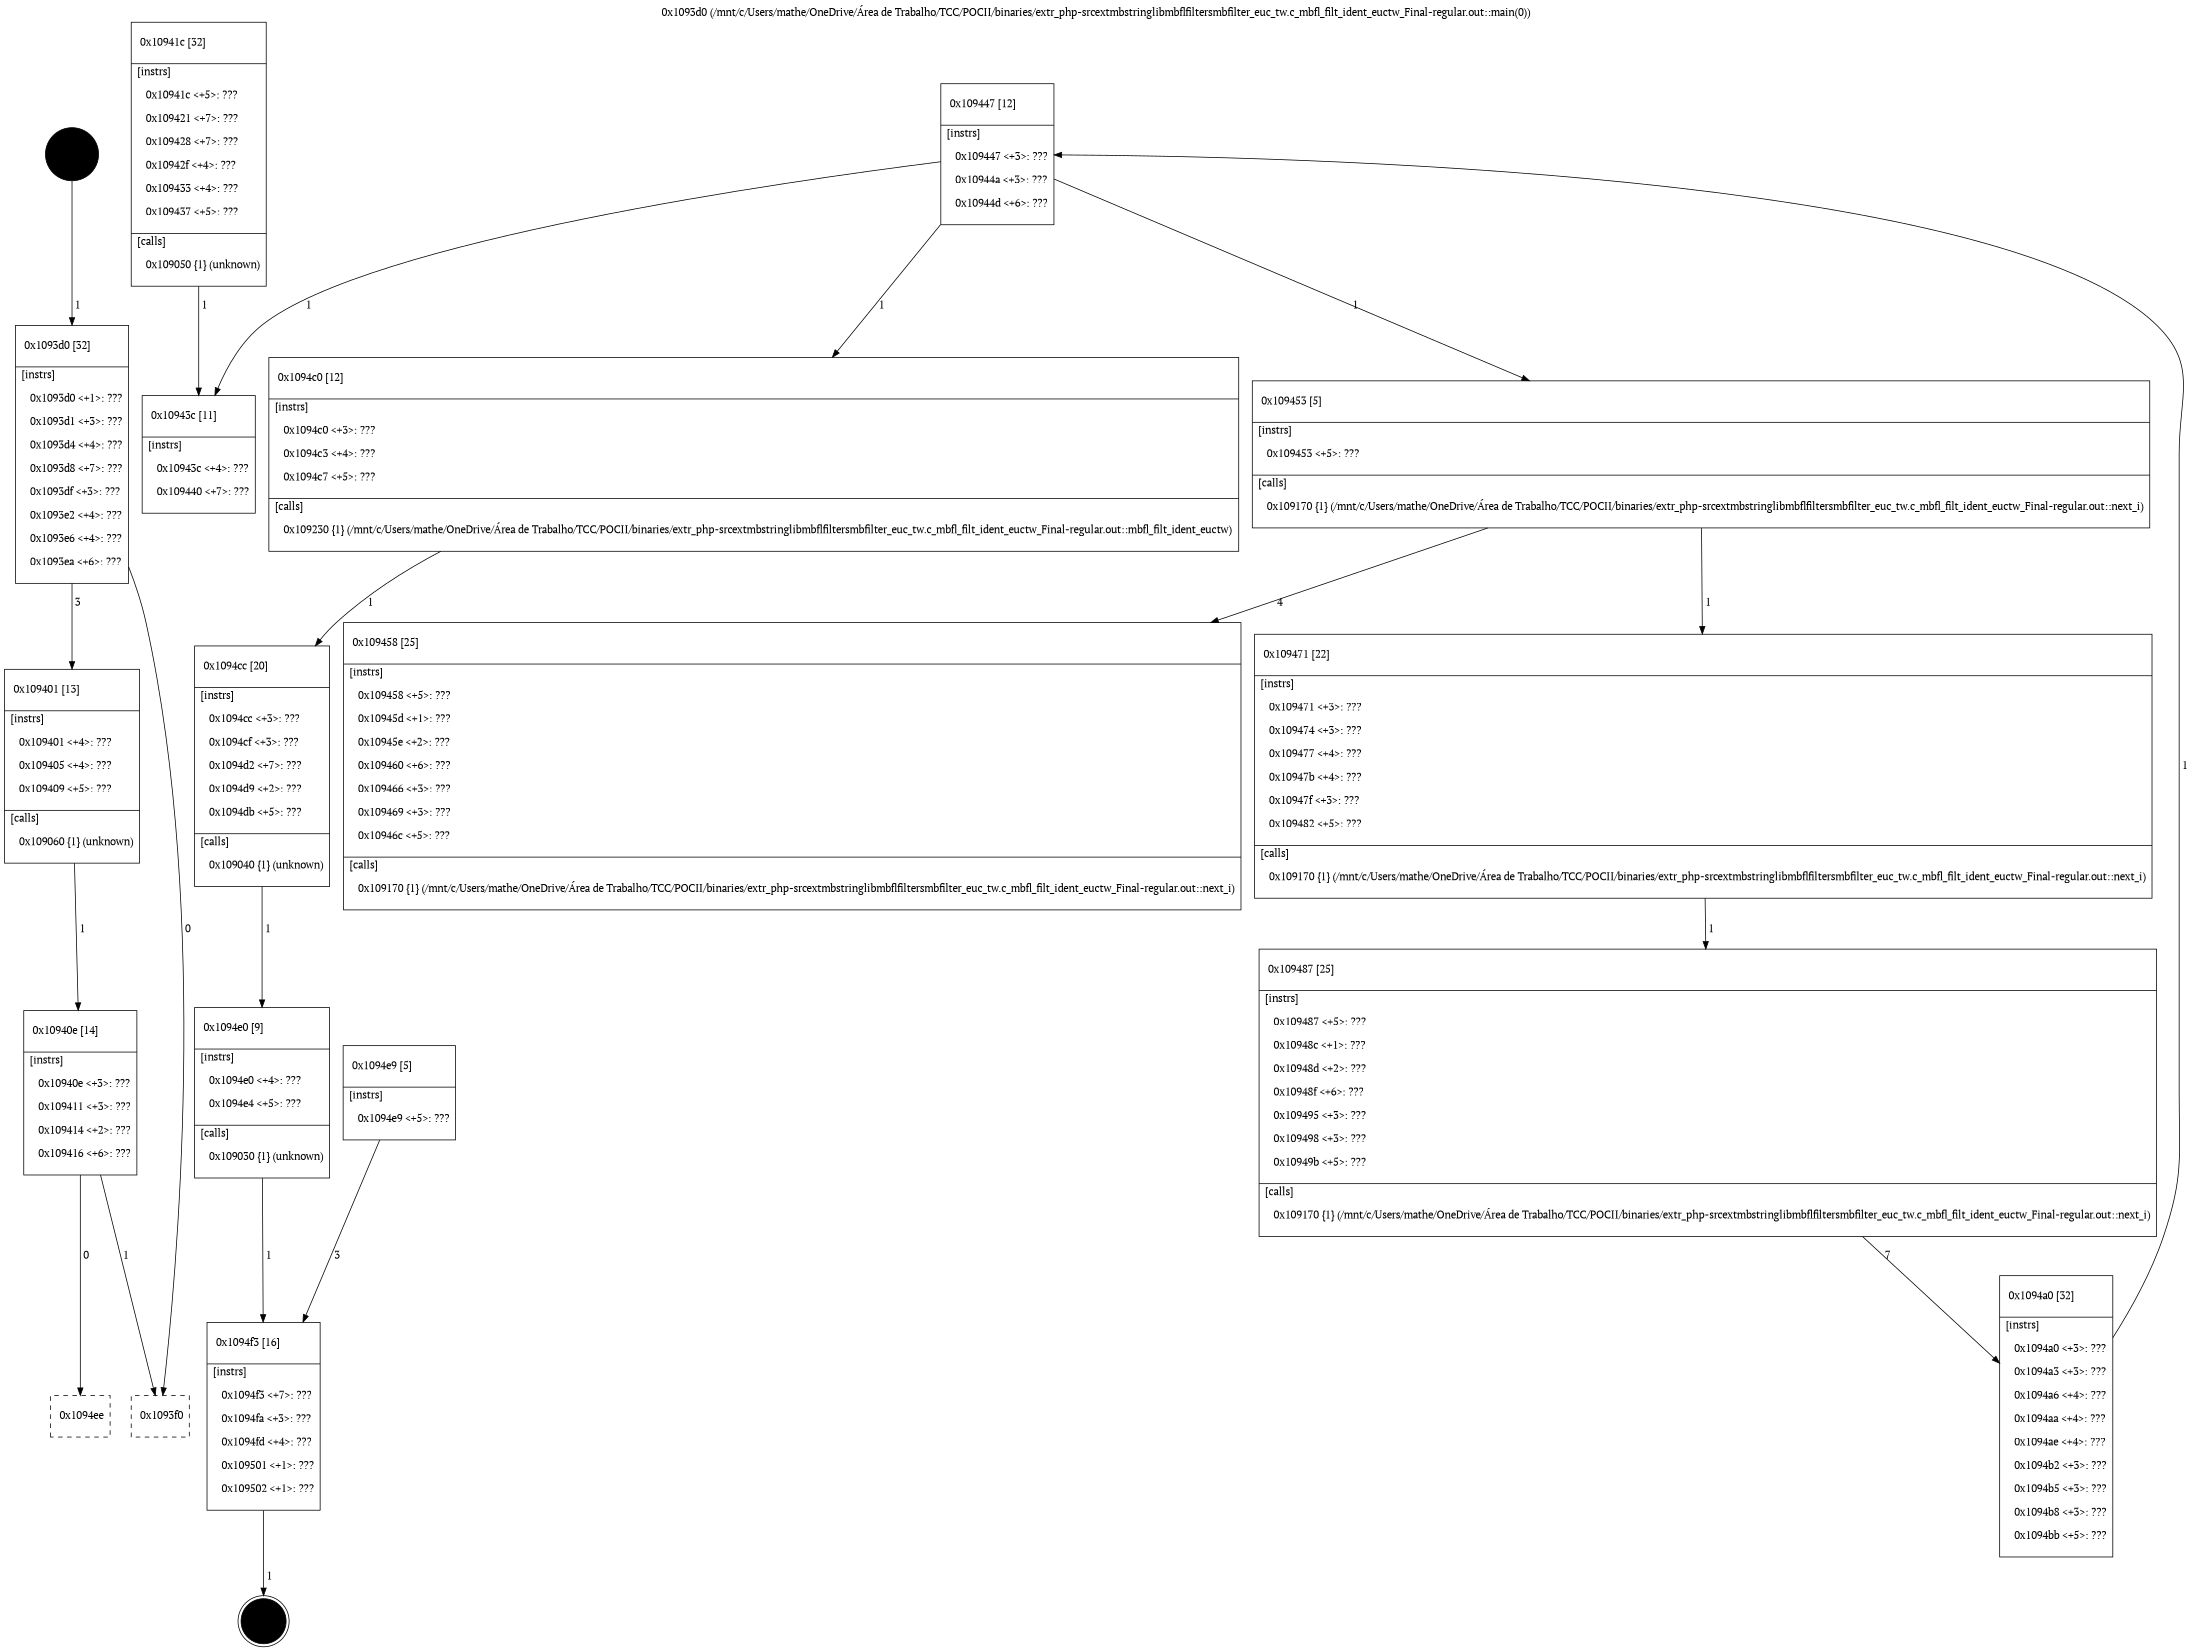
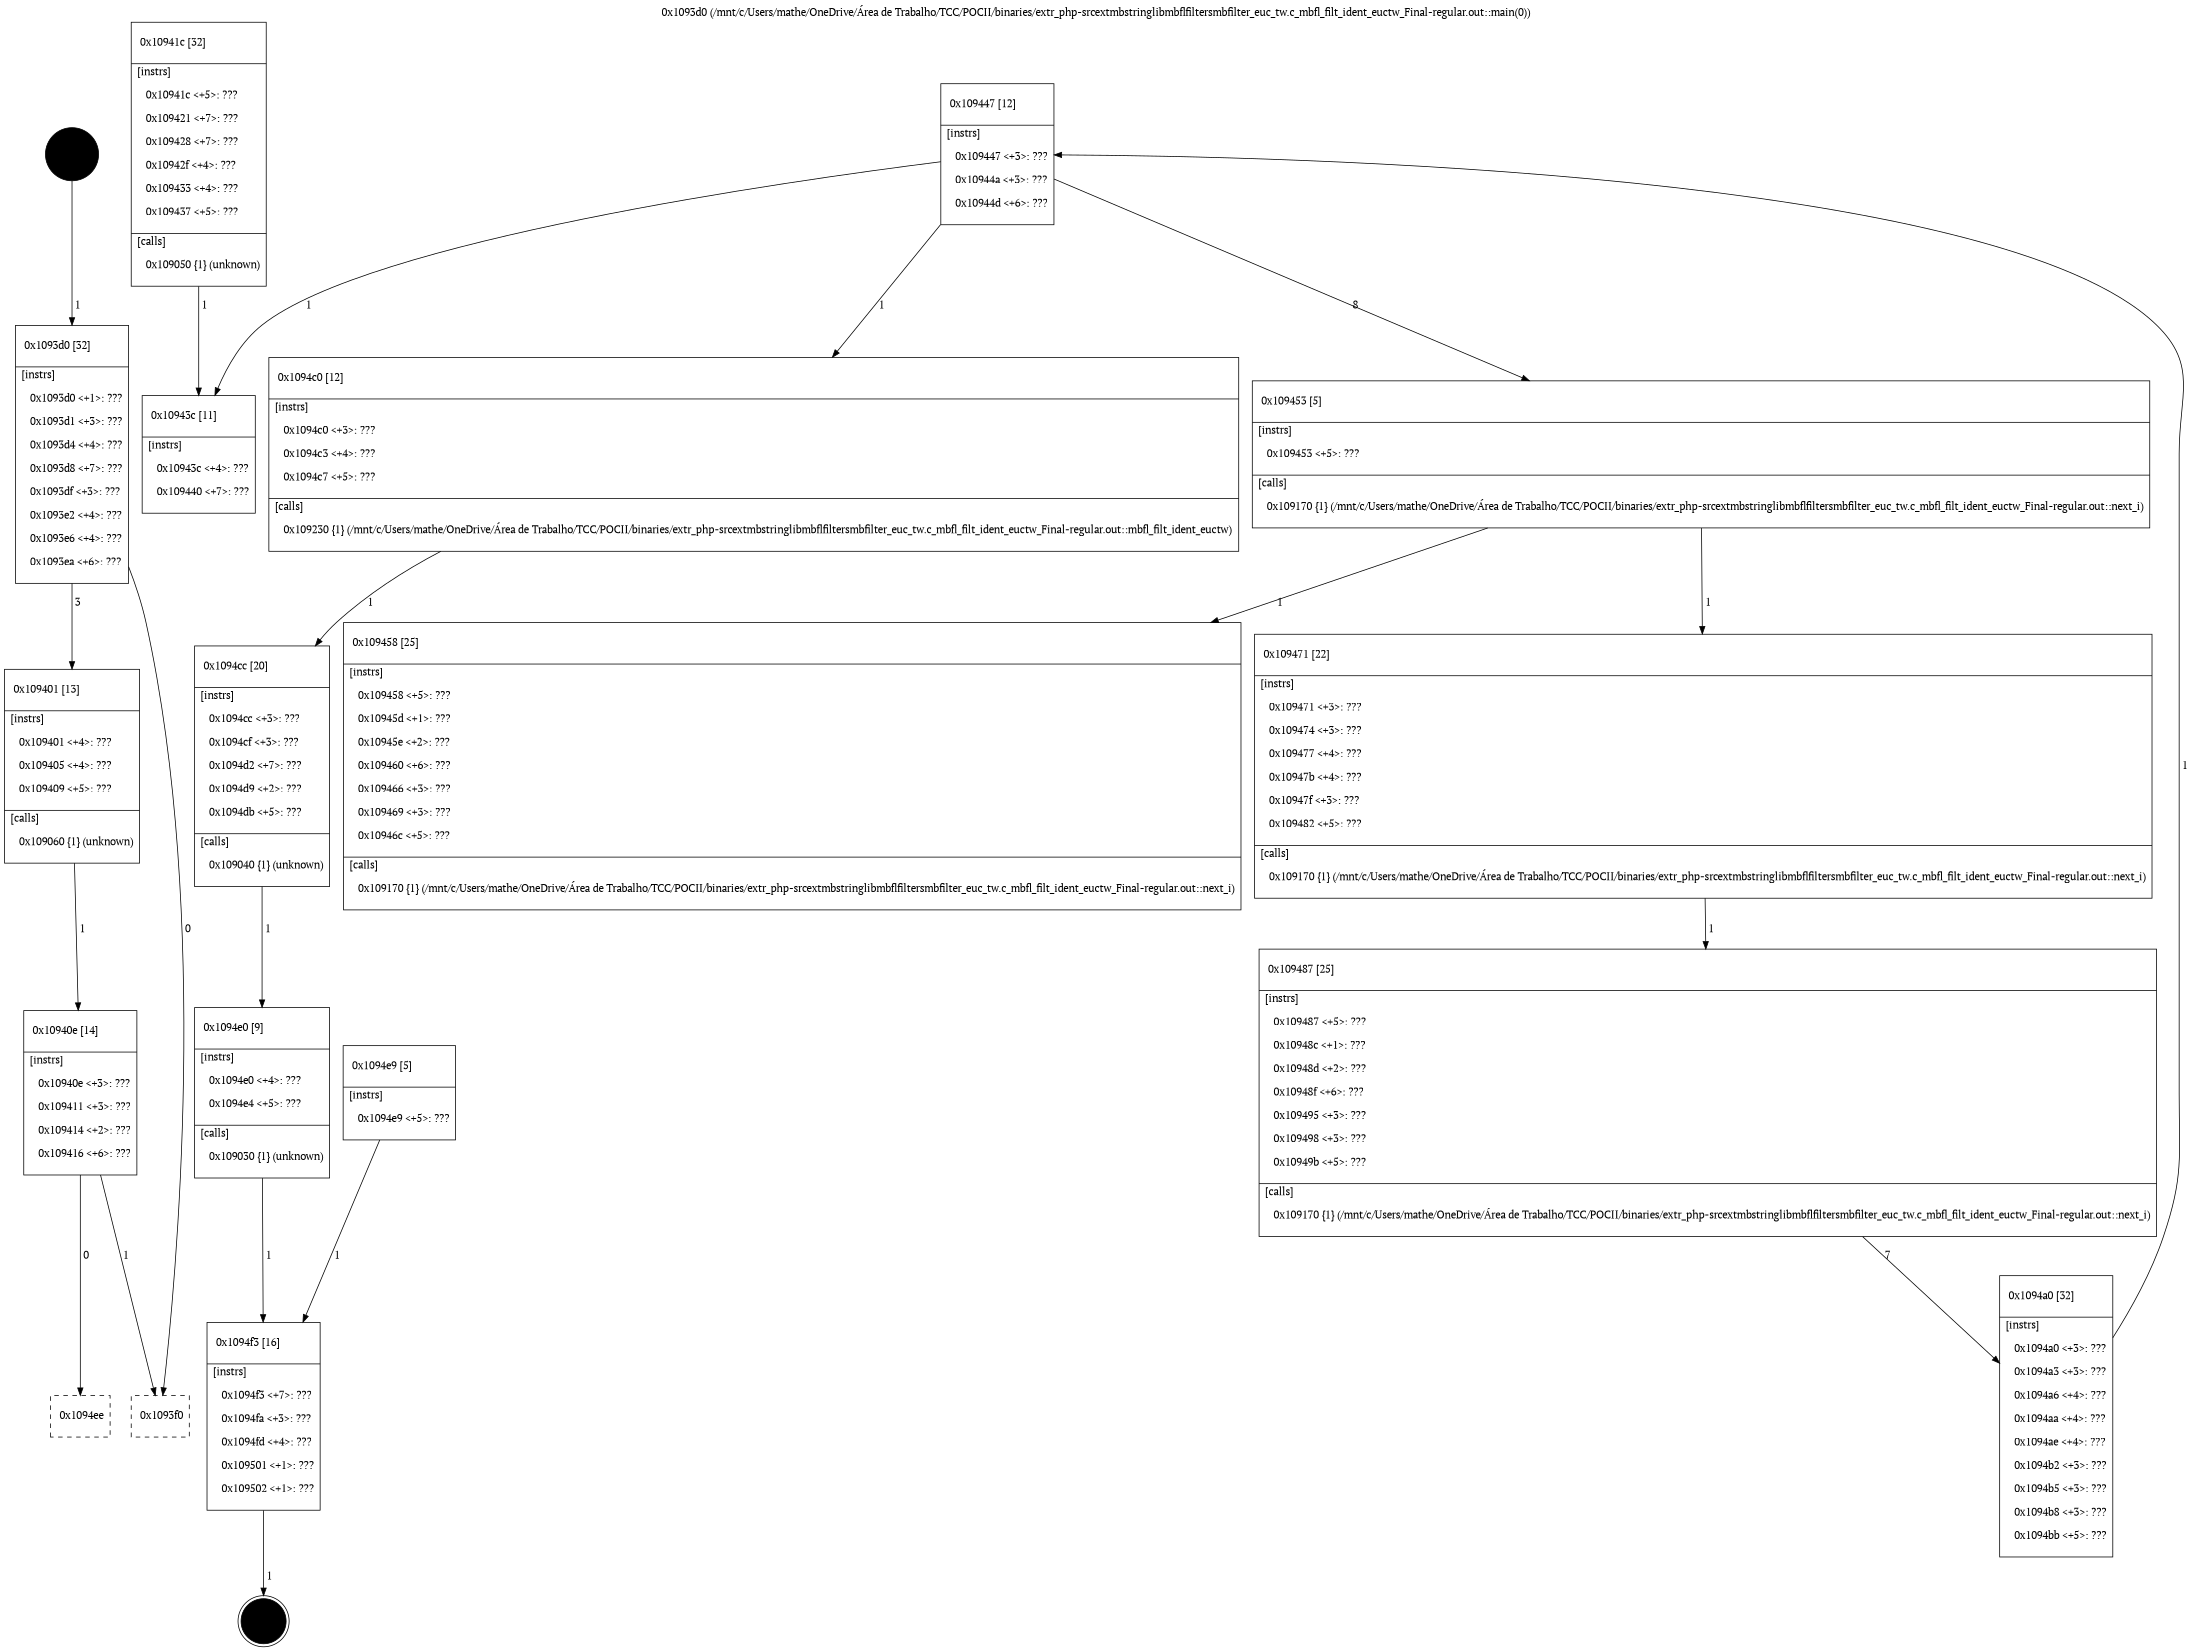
edge "0x109447 [12]" -> "0x109453 [5]": label " 1" -> " 8"
edge "0x109453 [5]" -> "0x109458 [25]": label " 4" -> " 1"
edge "0x1094e9 [5]" -> "0x1094f3 [16]": label " 3" -> " 1"
